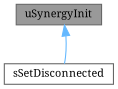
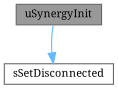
edge "sSetDisconnected" -> "uSynergyInit": reversed
